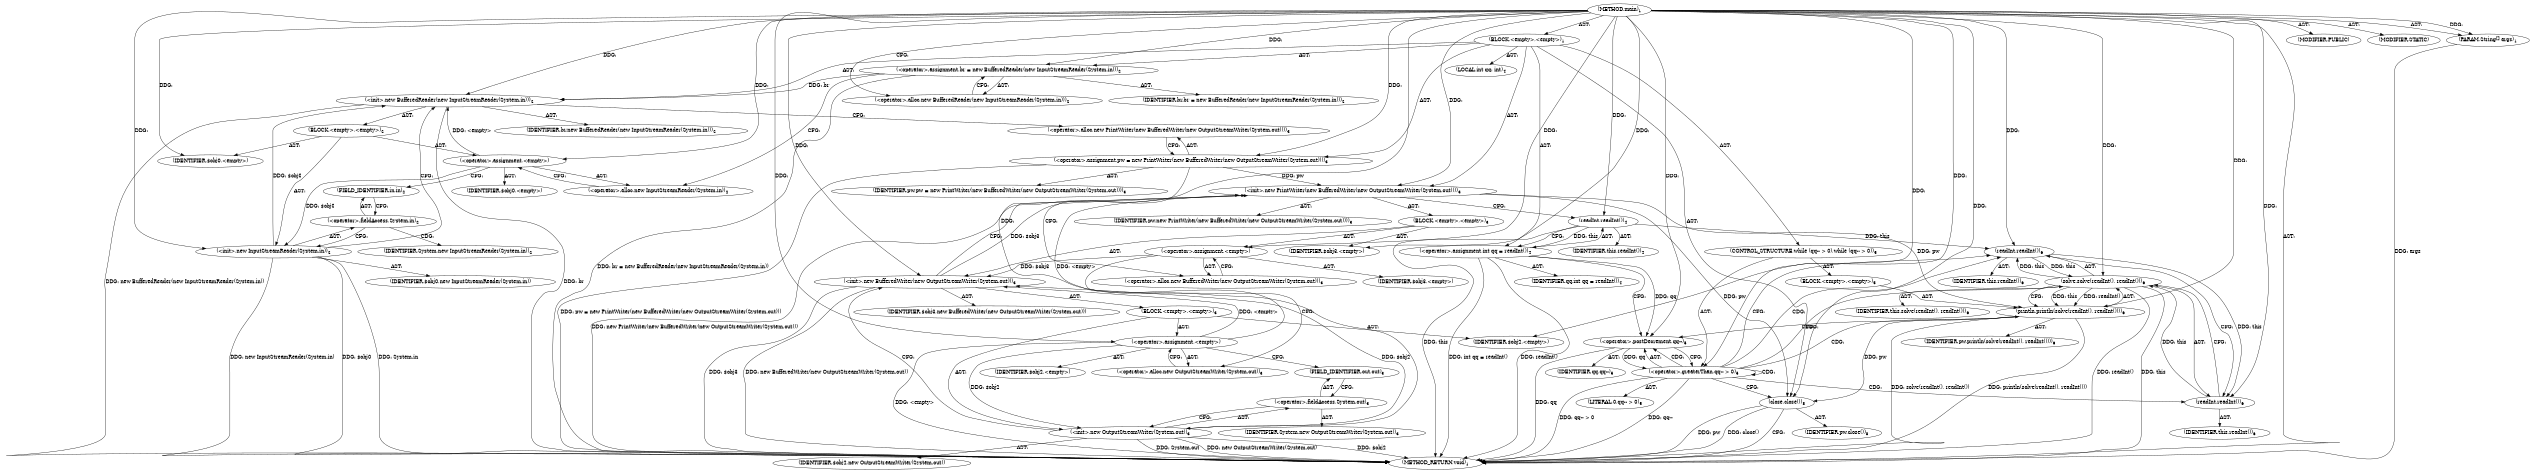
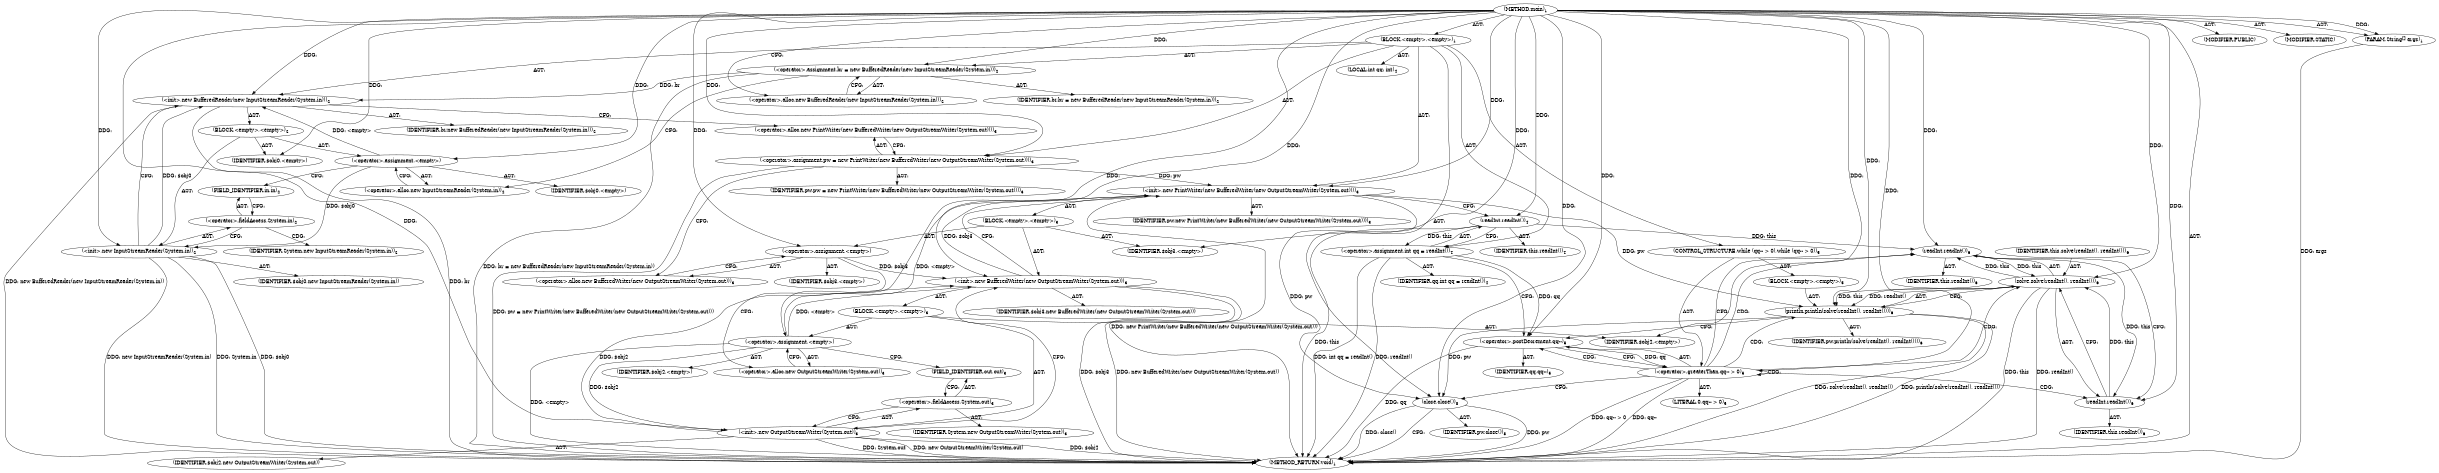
edge "(solve,solve(readInt(), readInt()))" -> "(IDENTIFIER,this,solve(readInt(), readInt()))": reversed
